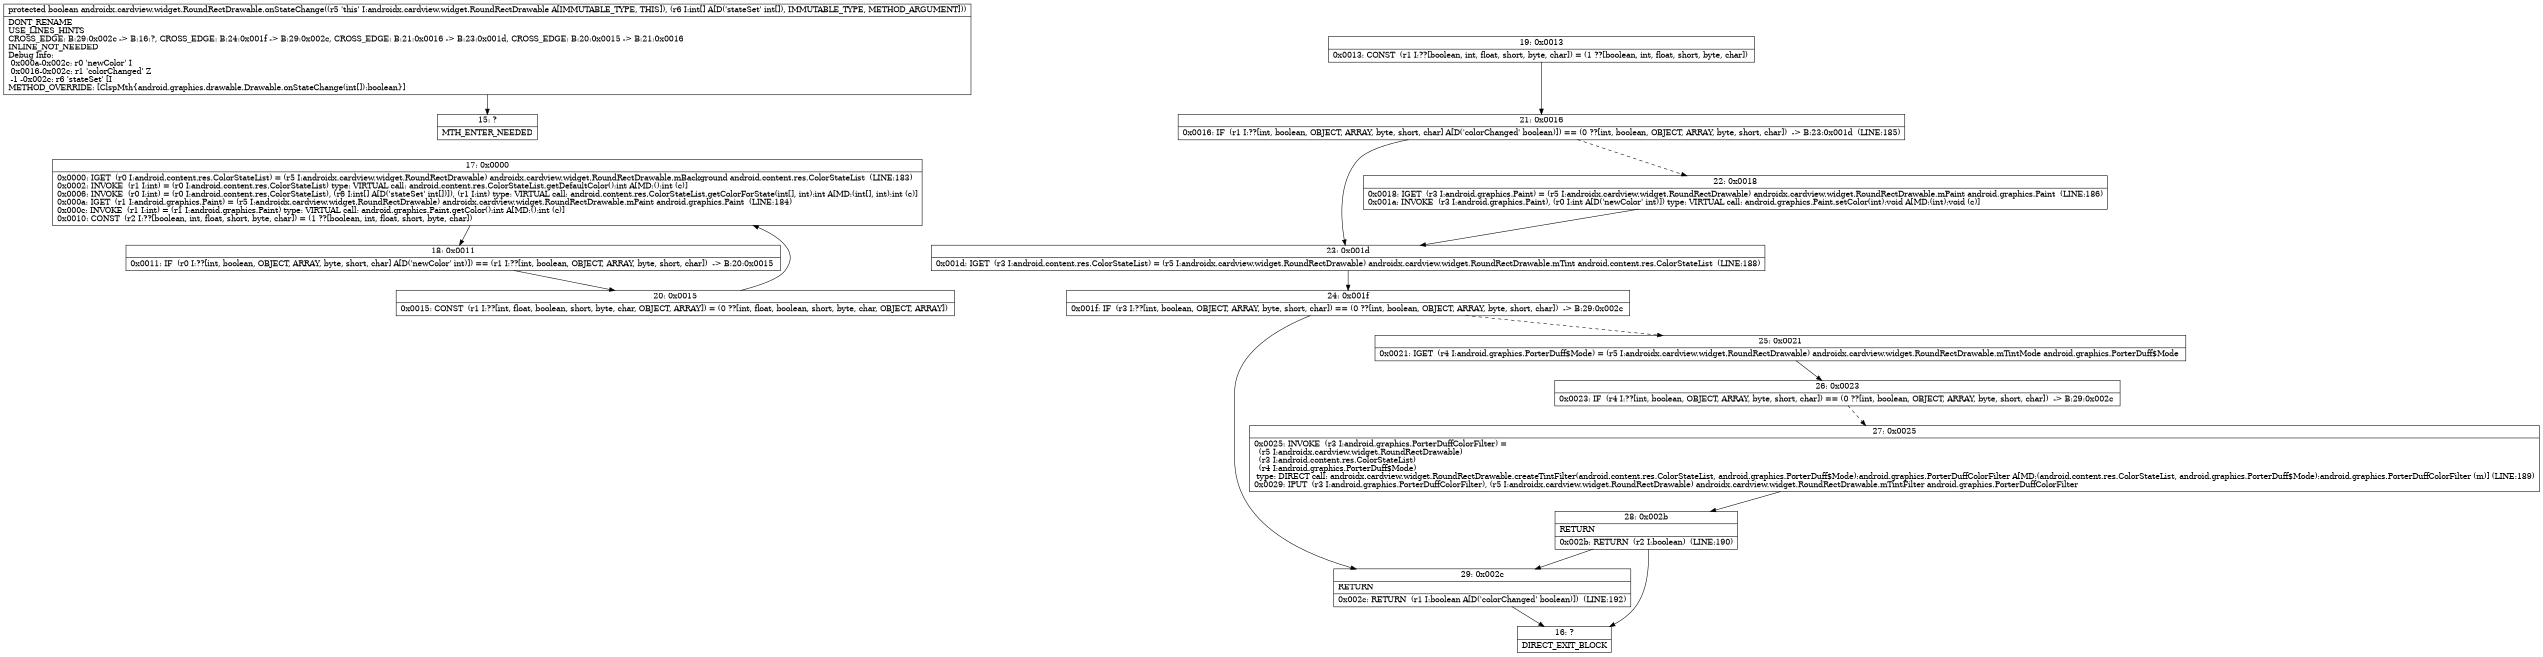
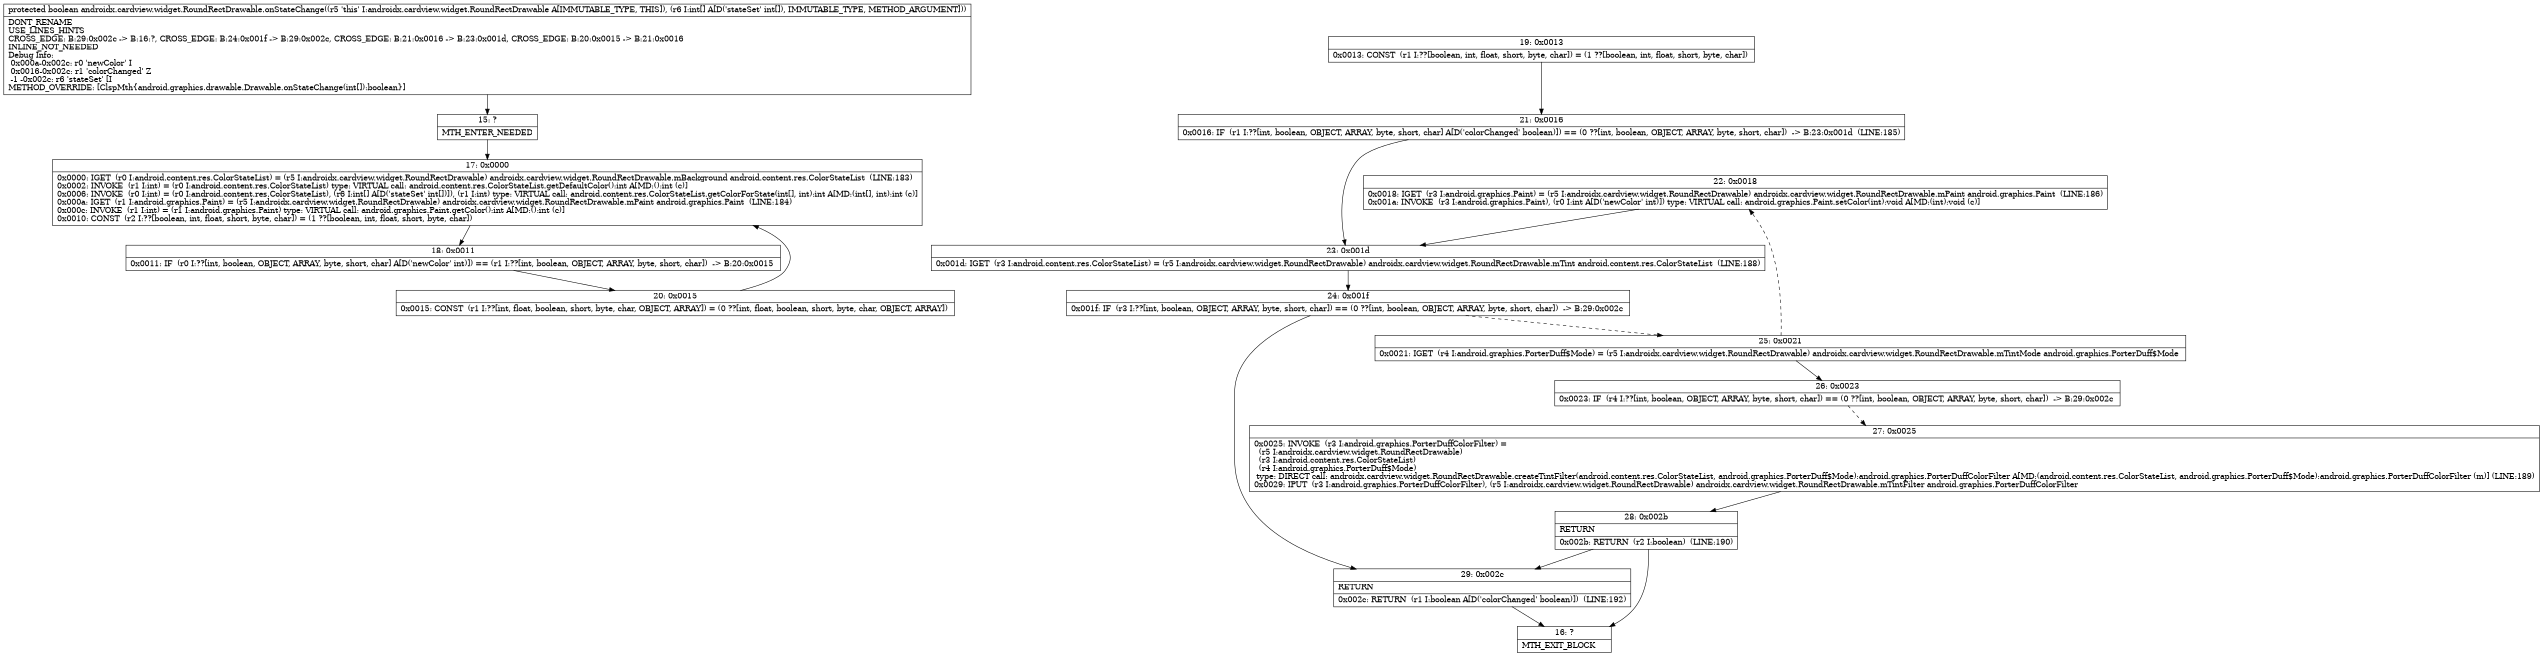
edge "15: ?" -> "17: 0x0000": added
edge "21: 0x0016" -> "22: 0x0018": now "25: 0x0021" -> "22: 0x0018"
node "16: ?": text "DIRECT_EXIT_BLOCK" -> "MTH_EXIT_BLOCK"
